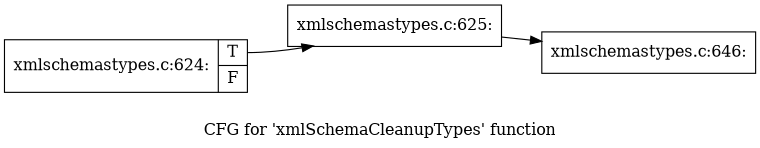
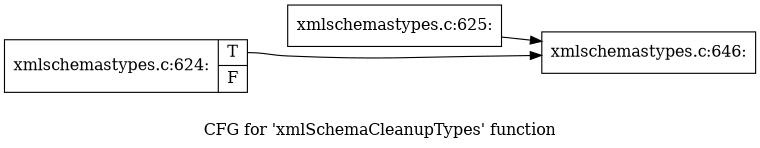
edge "xmlschemastypes.c:624:" -> "xmlschemastypes.c:625:": now "xmlschemastypes.c:624:" -> "xmlschemastypes.c:646:"
